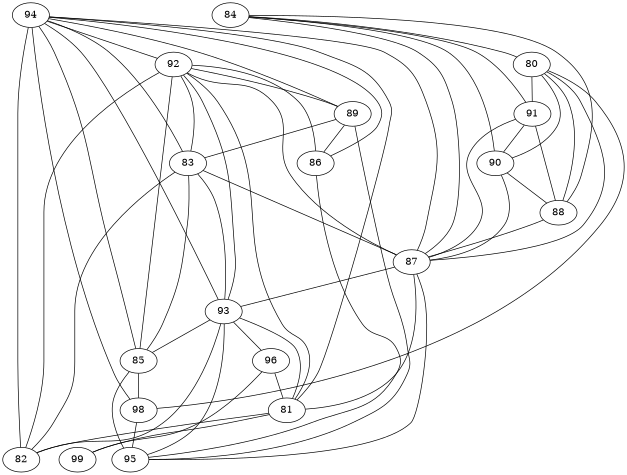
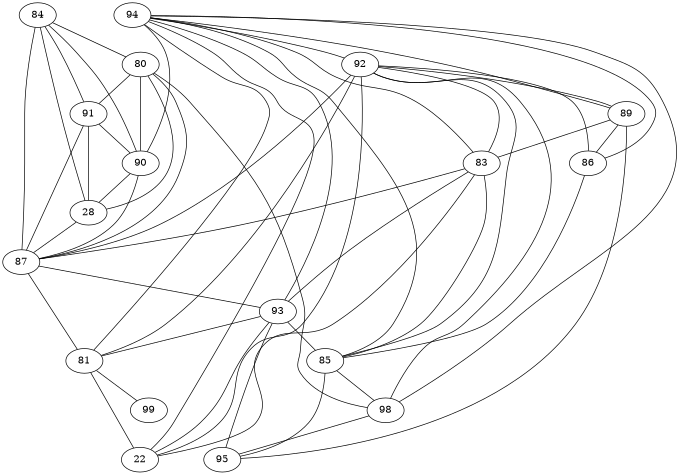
edge "94" -- "87": now "94" -- "90"
edge "92" -- "93": now "92" -- "98"
node "88": label "88" -> "28"
node "96": removed
edge "86" -- "95": now "86" -- "85"
edge "87" -- "95": removed
node "82": label "82" -> "22"
